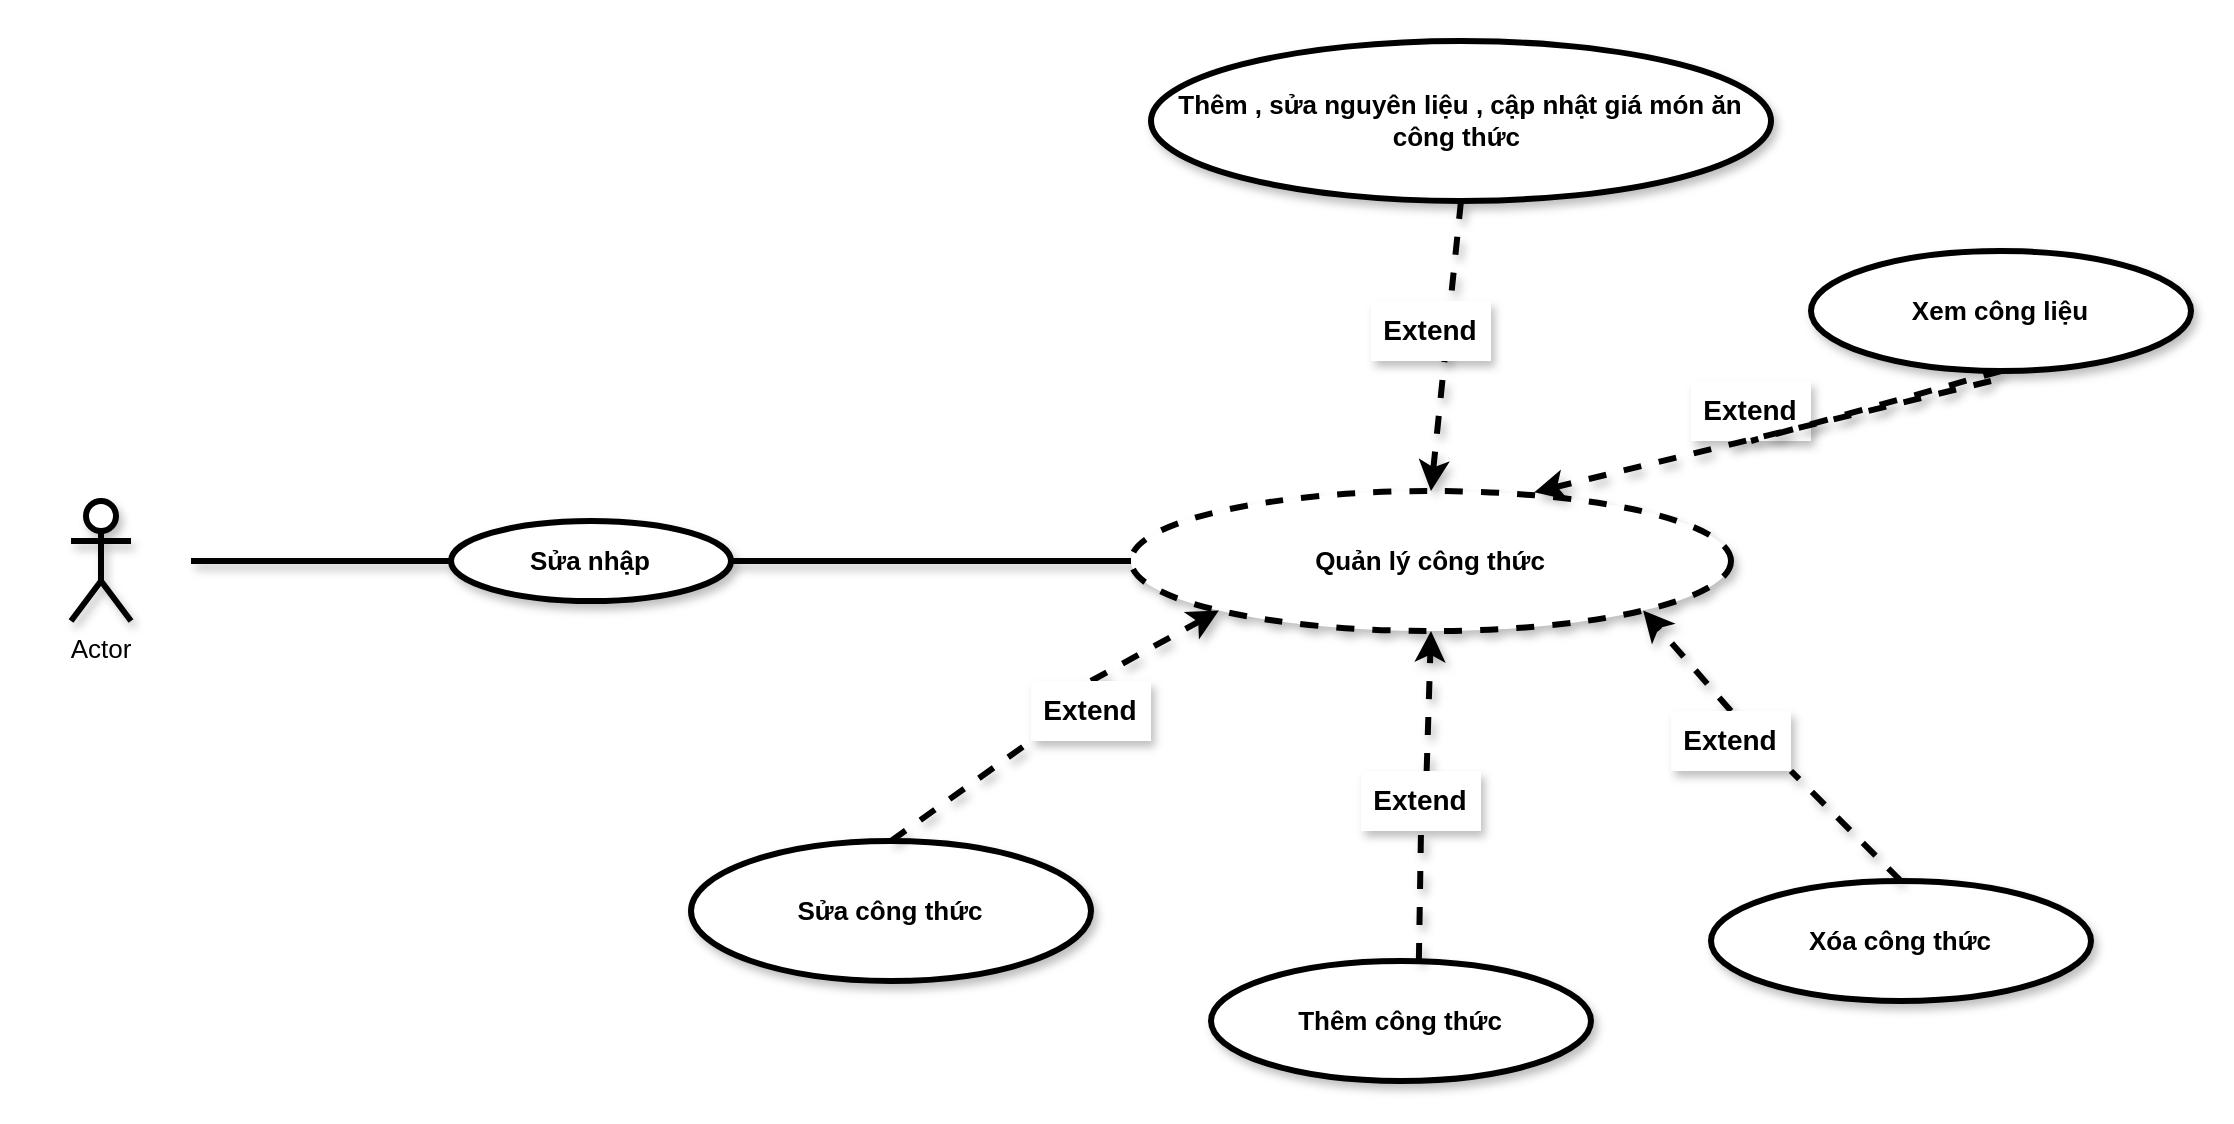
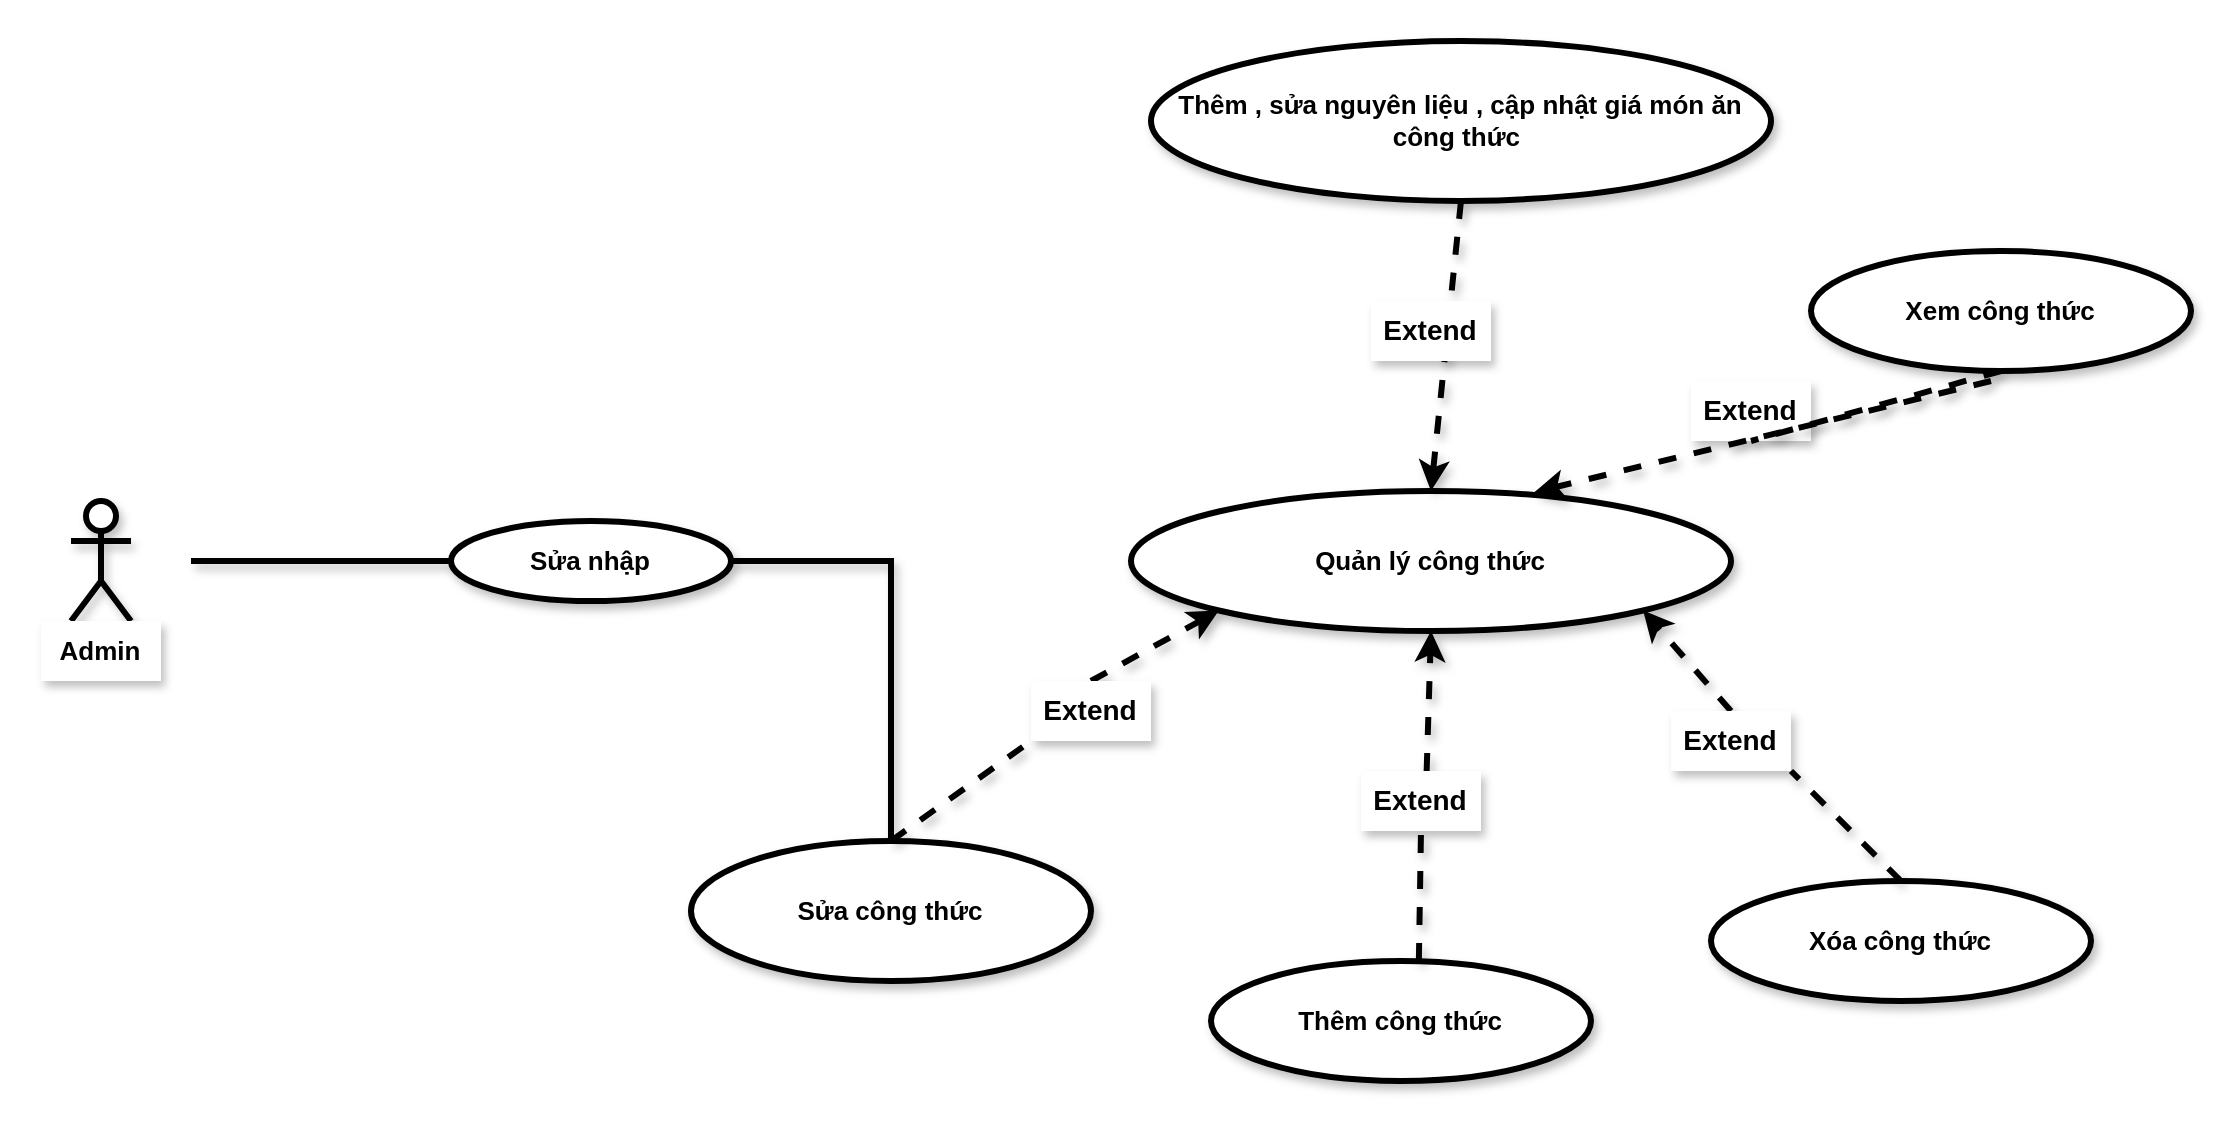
node "Xem công liệu": label "Xem công liệu" -> "Xem công thức"
edge "Sửa nhập" -- "Quản lý công thức": now "Sửa nhập" -- "Sửa công thức"
node "Quản lý công thức": style dashed -> solid
node "Admin": added
